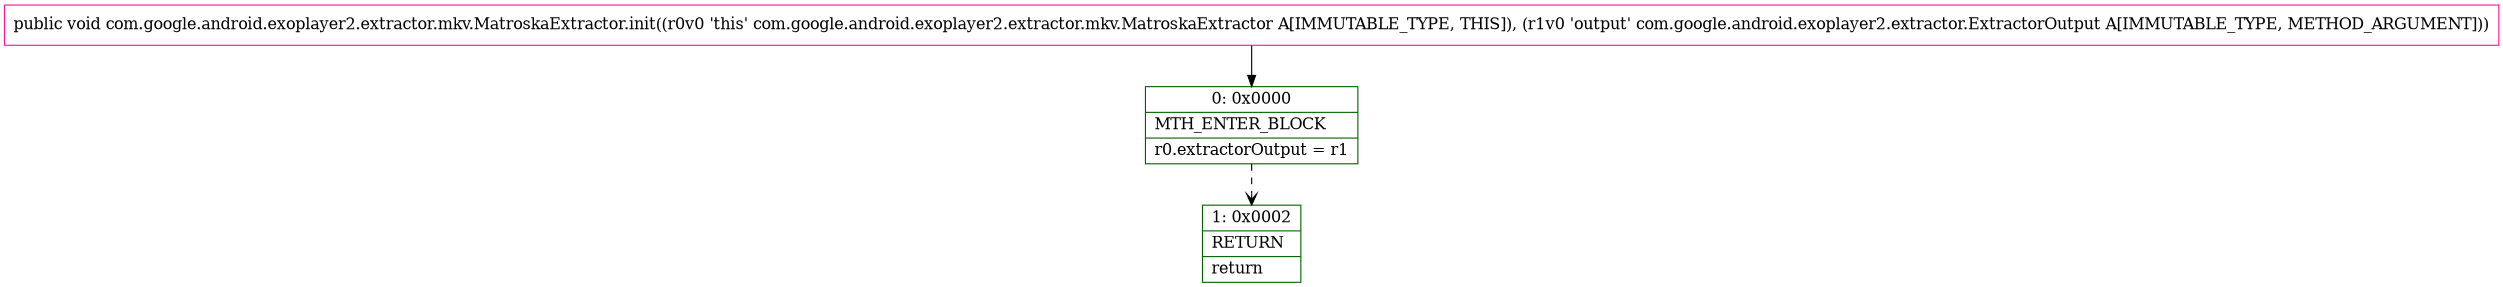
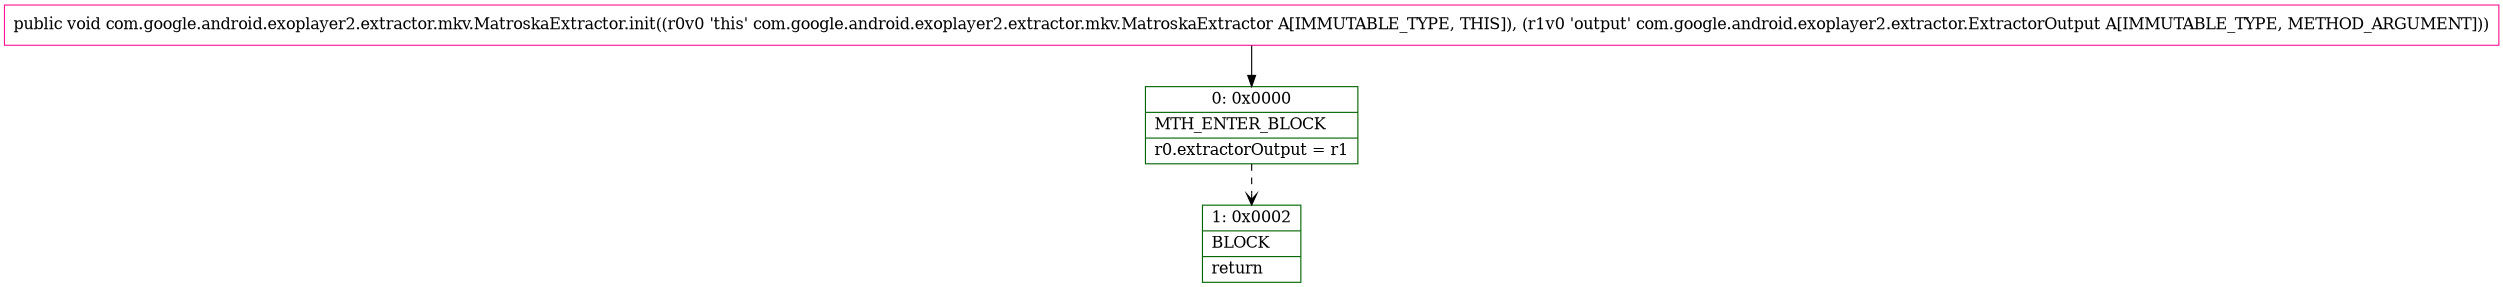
node "1: 0x0002": text "RETURN" -> "BLOCK"
